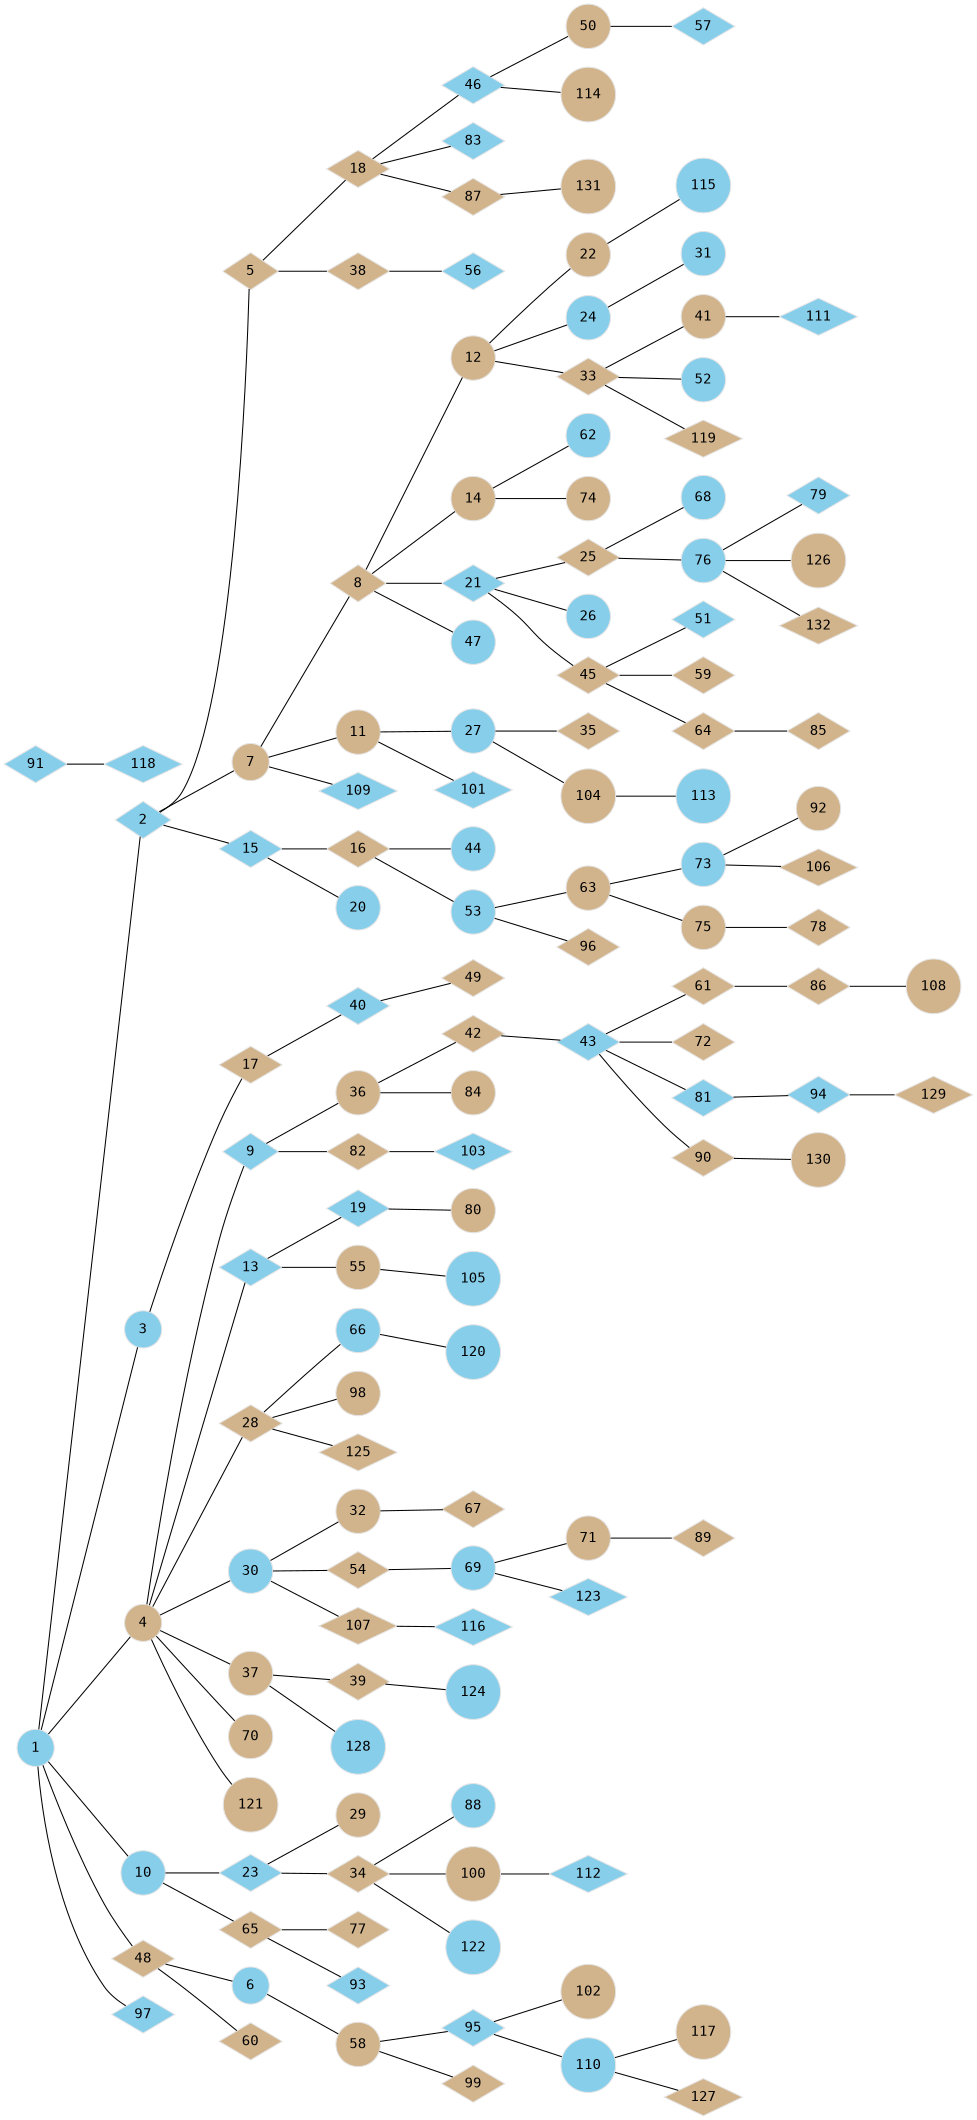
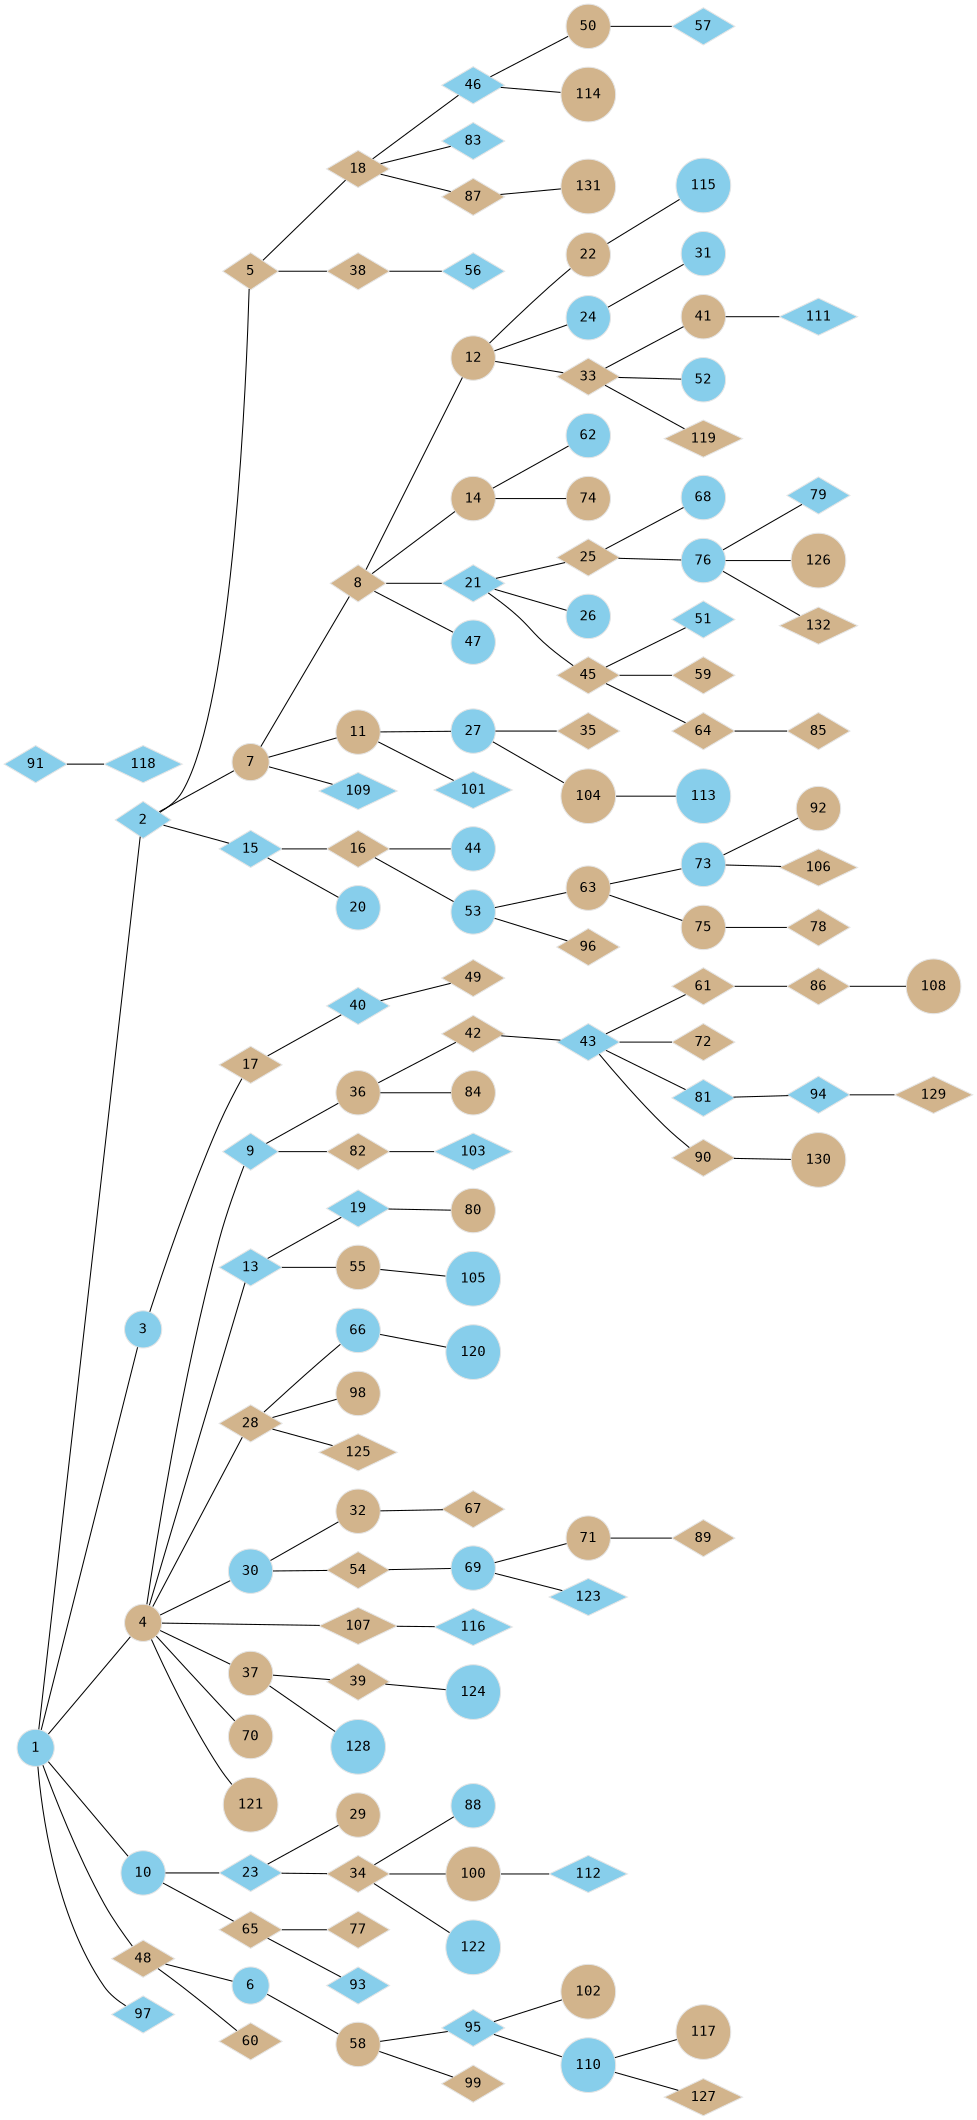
edge "30" -- "107": now "4" -- "107"
